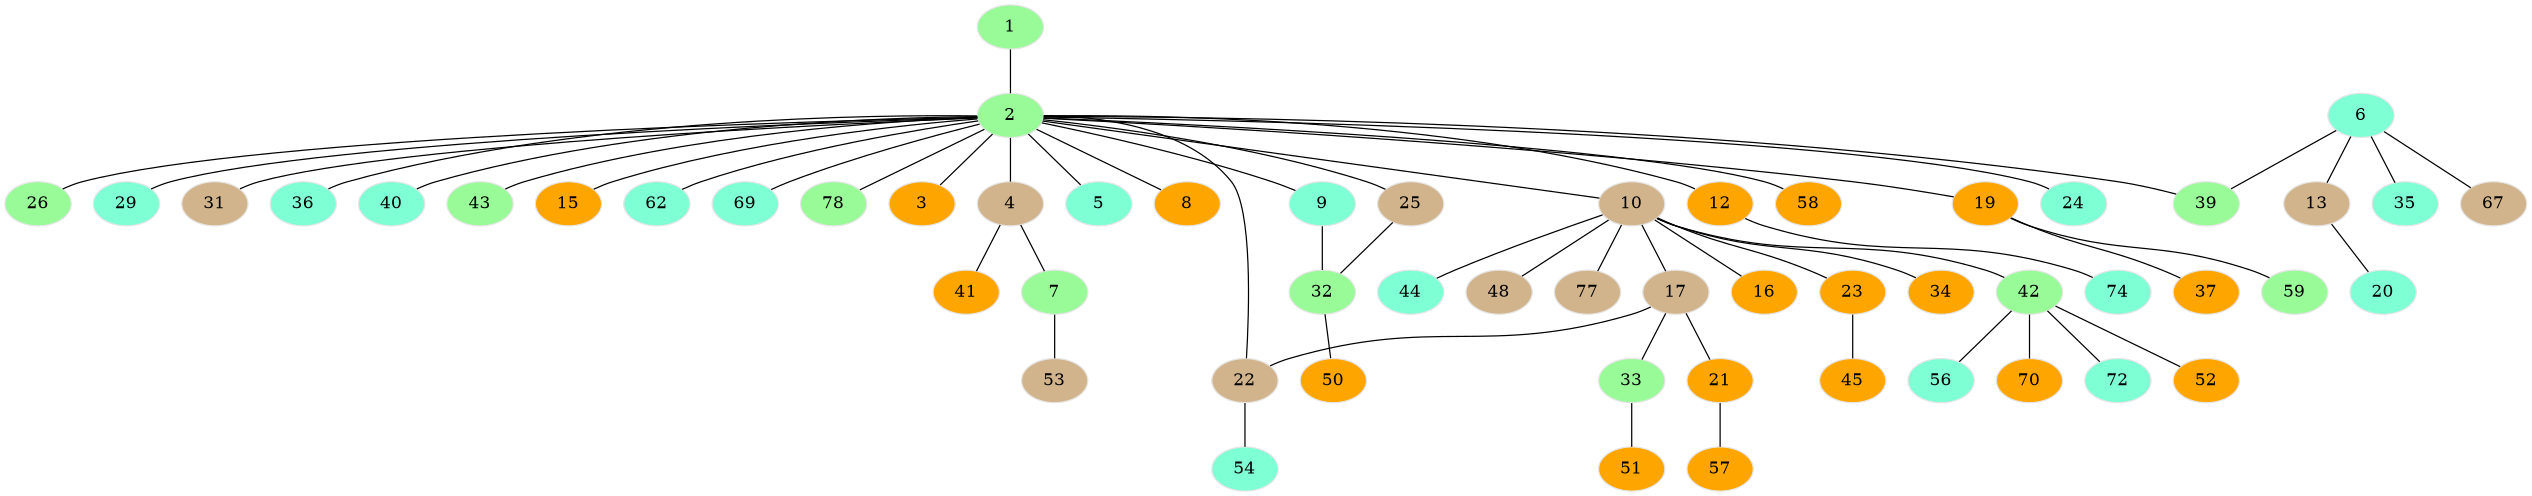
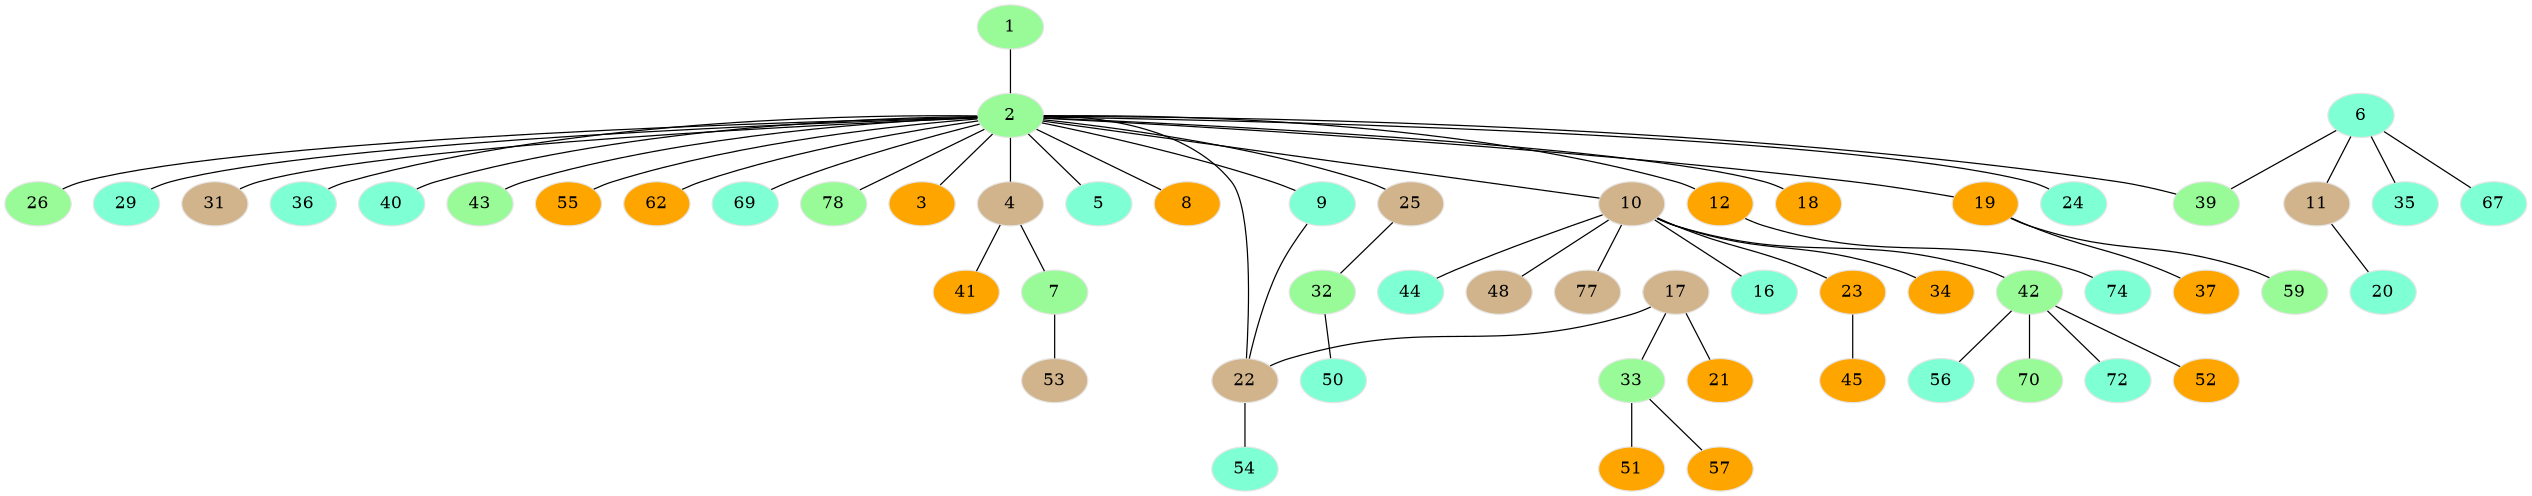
node "15": label "15" -> "55"
node "62": fillcolor aquamarine -> orange
node "58": label "58" -> "18"
node "13": label "13" -> "11"
node "67": fillcolor tan -> aquamarine
edge "9" -- "32": now "9" -- "22"
edge "10" -- "17": removed
node "16": fillcolor orange -> aquamarine
node "50": fillcolor orange -> aquamarine
node "70": fillcolor orange -> palegreen
edge "21" -- "57": now "33" -- "57"
